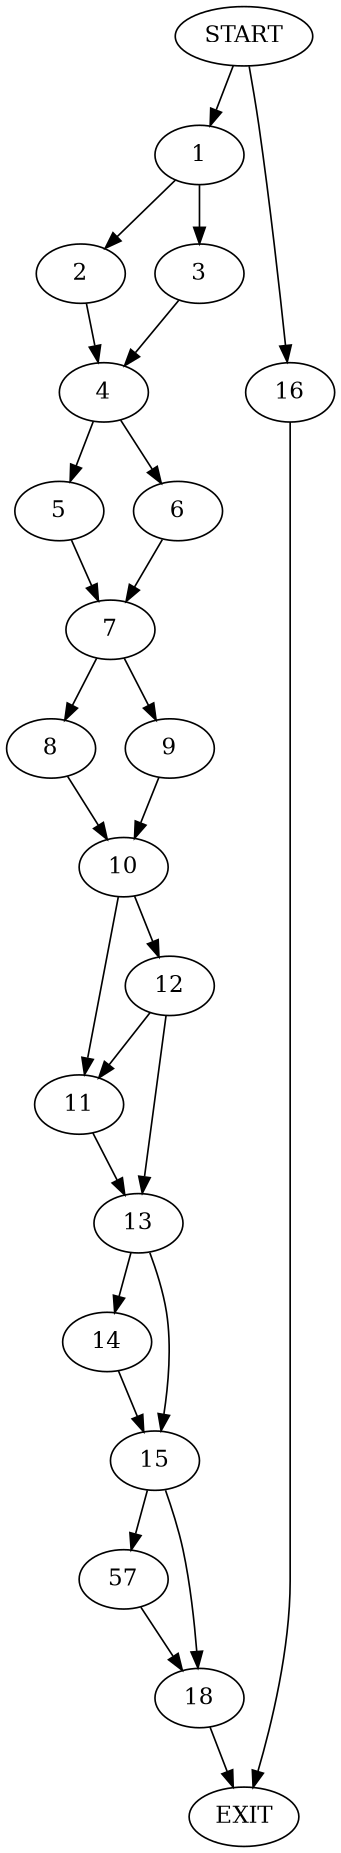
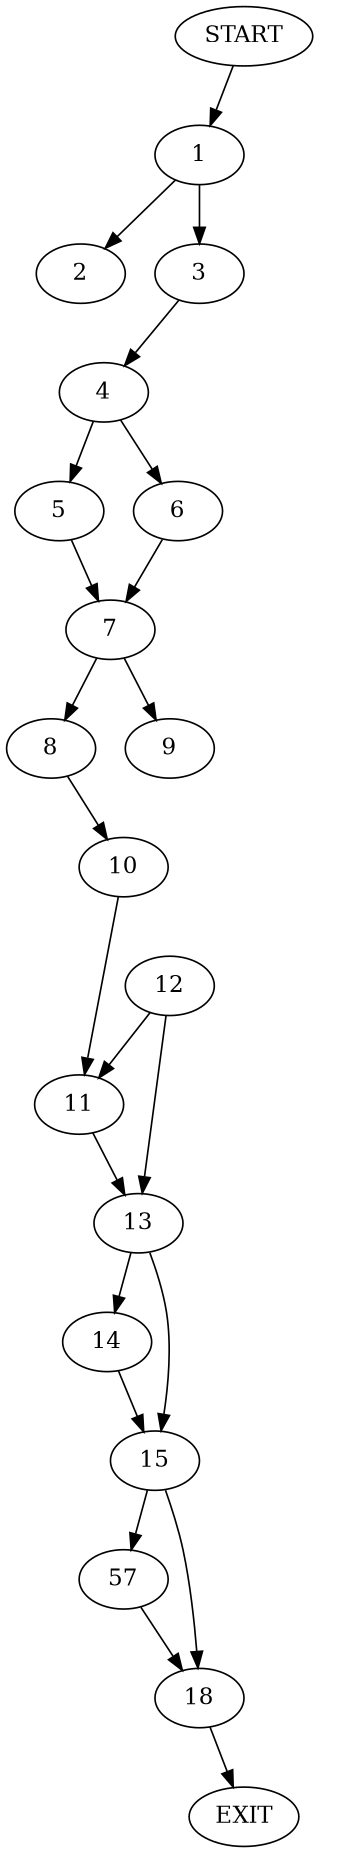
edge "2" -> "4": removed
node "16": removed
edge "9" -> "10": removed
edge "10" -> "12": removed
